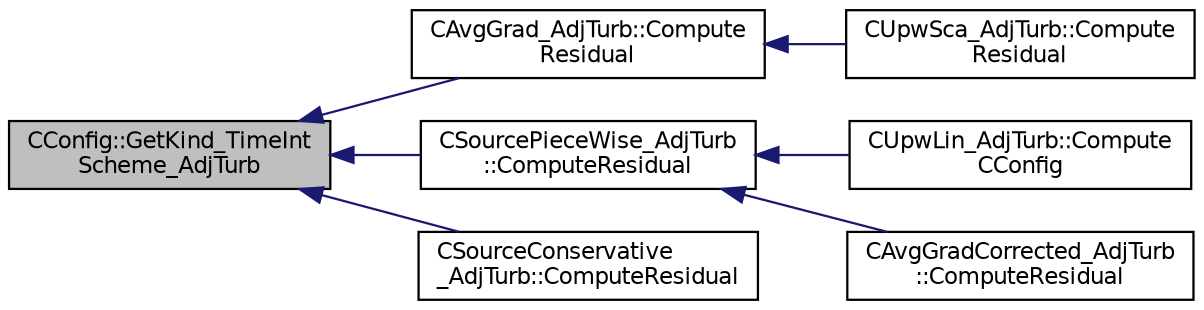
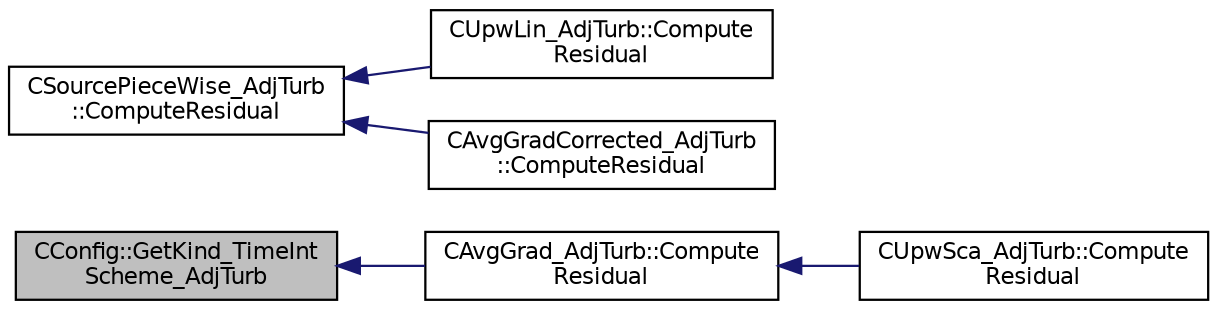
edge "CSourcePieceWise_AdjTurb ::ComputeResidual" -> "CConfig::GetKind_TimeInt Scheme_AdjTurb": removed
node "CUpwLin_AdjTurb::Compute CConfig": label "CUpwLin_AdjTurb::Compute CConfig" -> "CUpwLin_AdjTurb::Compute Residual"
node "CSourceConservative _AdjTurb::ComputeResidual": removed
